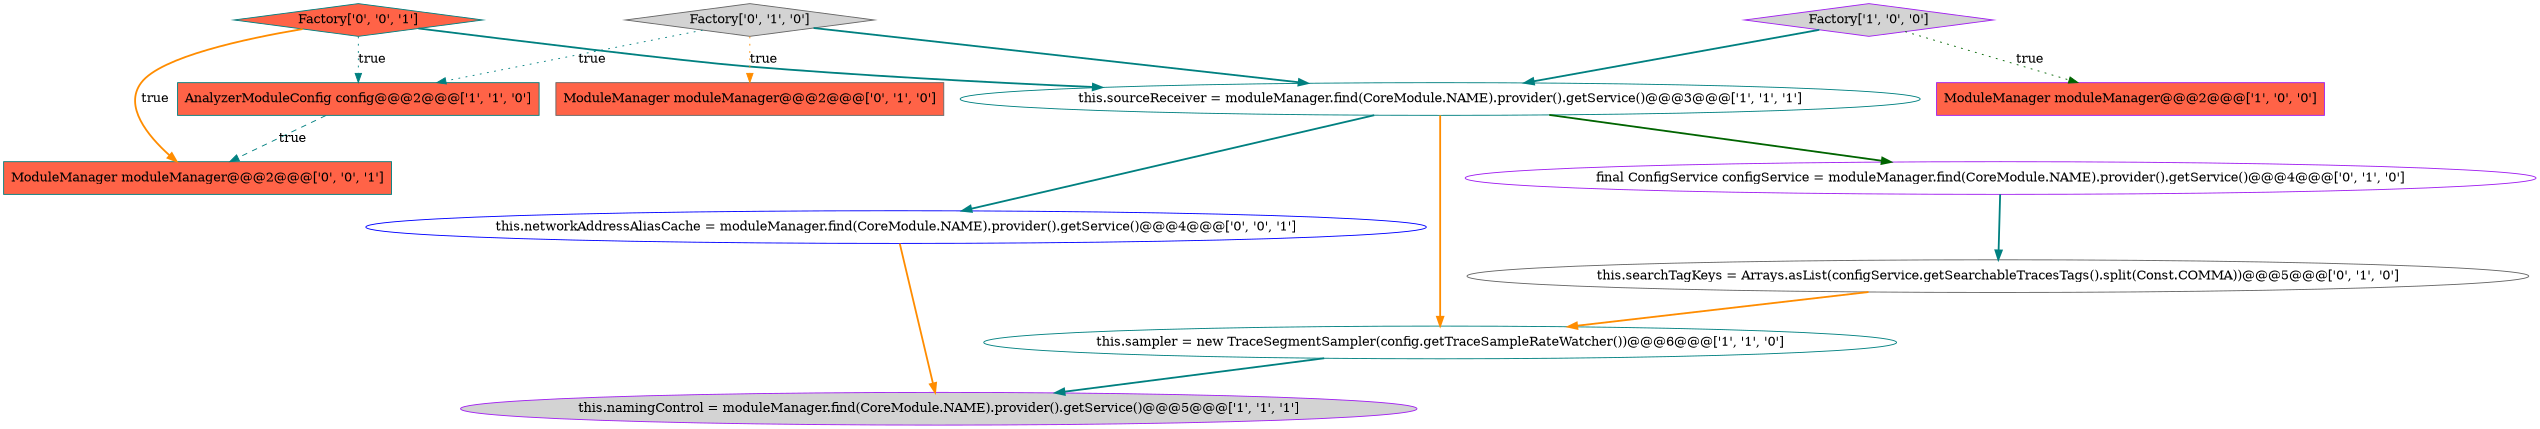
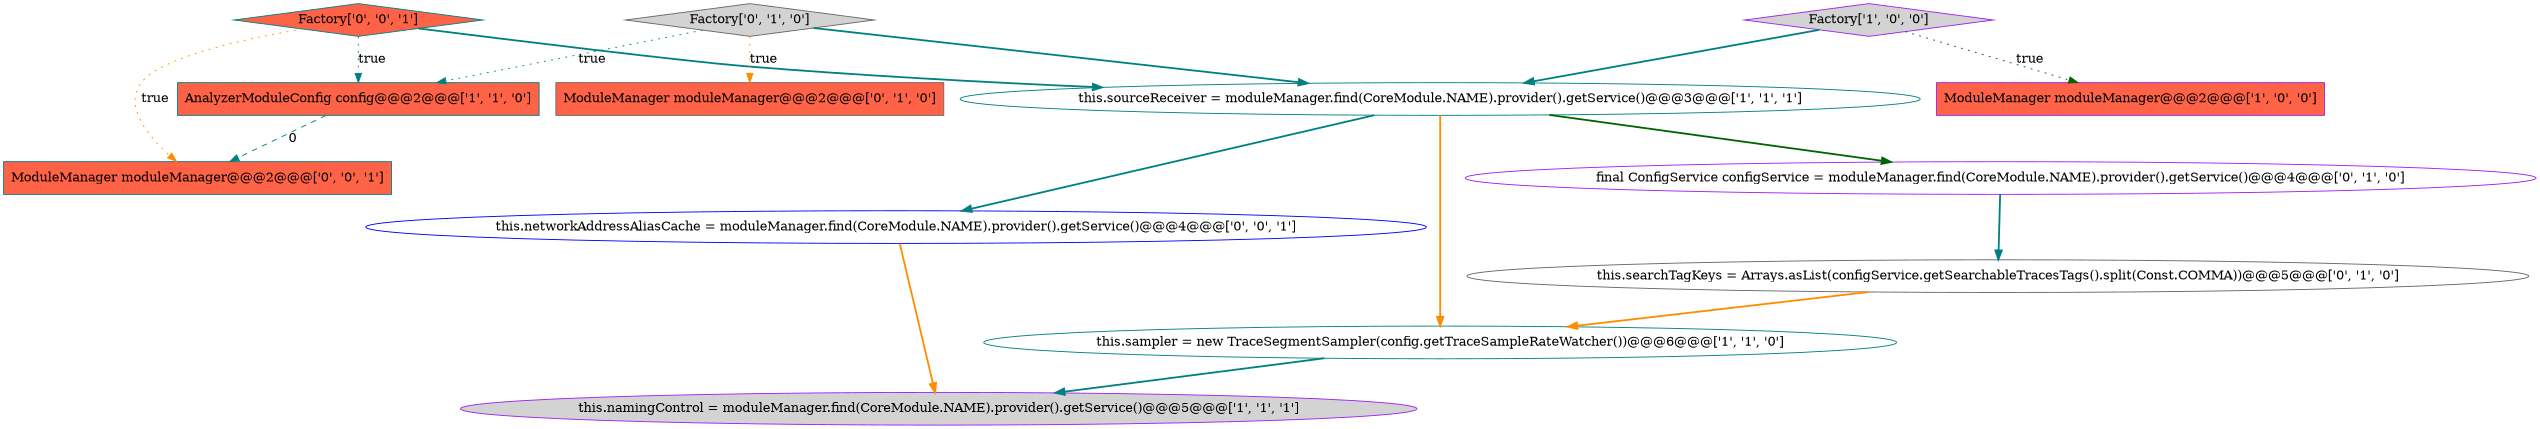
edge "Factory['0', '0', '1']" -> "ModuleManager moduleManager@@@2@@@['0', '0', '1']": style bold -> dotted
edge "AnalyzerModuleConfig config@@@2@@@['1', '1', '0']" -> "ModuleManager moduleManager@@@2@@@['0', '0', '1']": label "true" -> "0"
